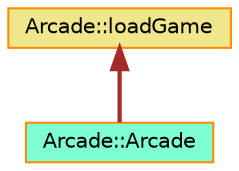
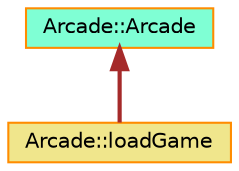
edge "Arcade::Arcade" -> "Arcade::loadGame": reversed
